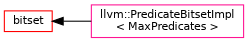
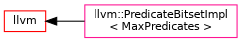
node "bitset": label "bitset" -> "llvm"
